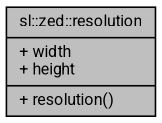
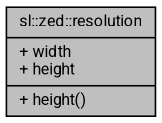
node "sl::zed::resolution": text "+ resolution()" -> "+ height()"
